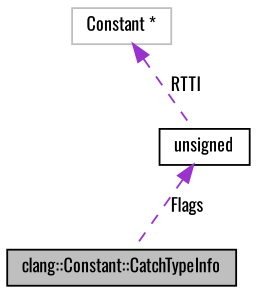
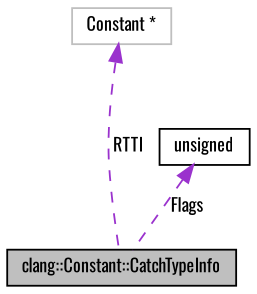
edge "unsigned" -> "Constant *": now "clang::Constant::CatchTypeInfo" -> "Constant *"
